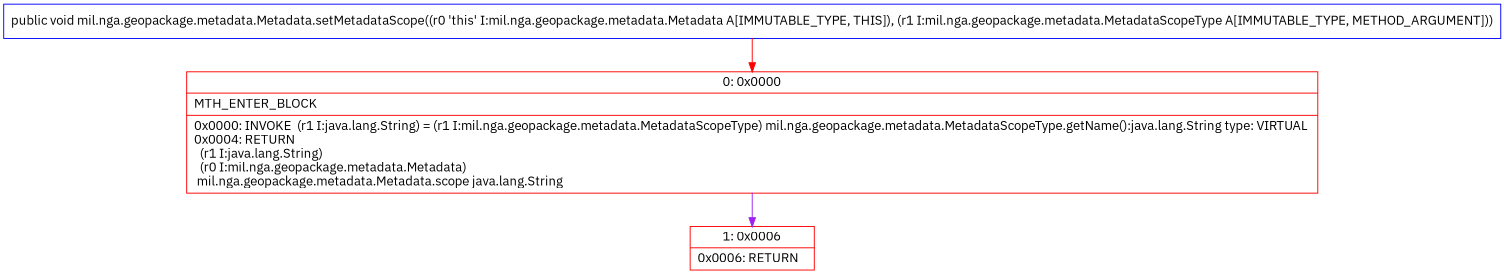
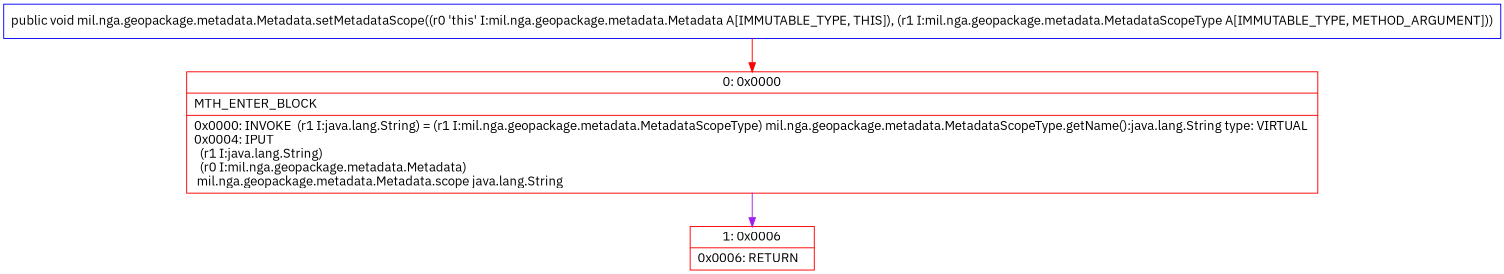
node "0: 0x0000": text "0x0004: RETURN" -> "0x0004: IPUT"
